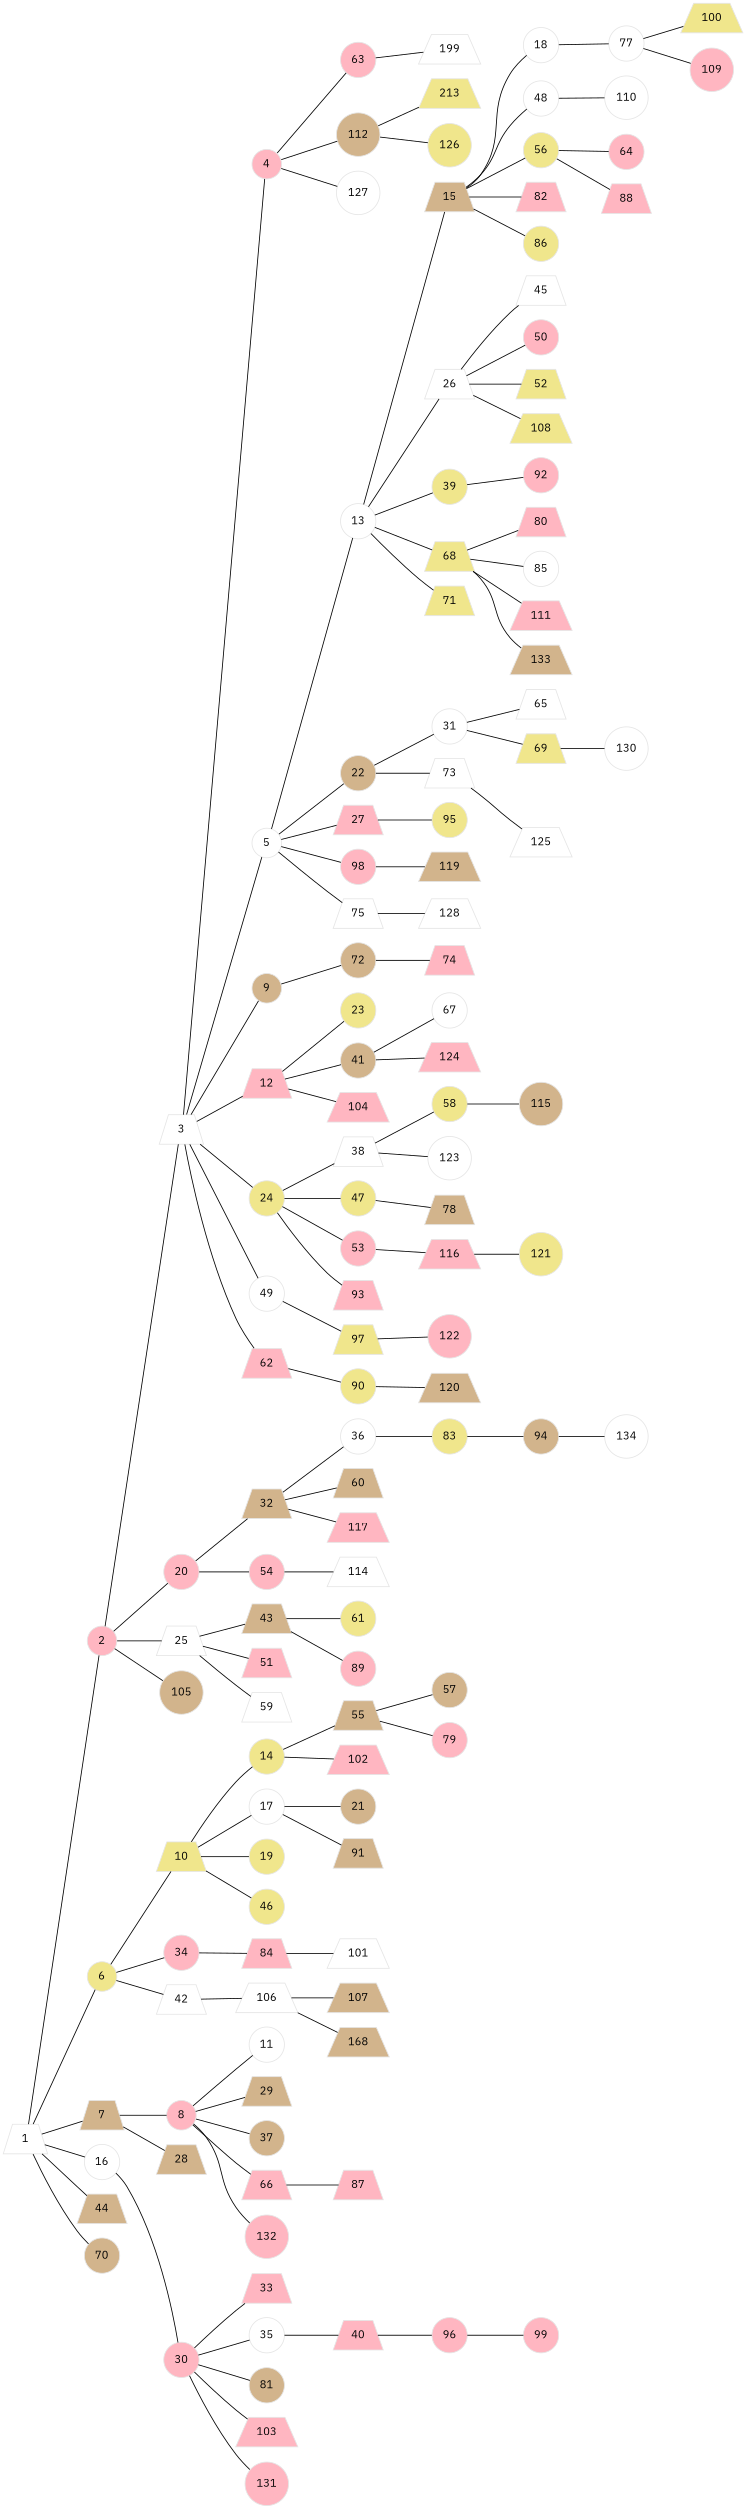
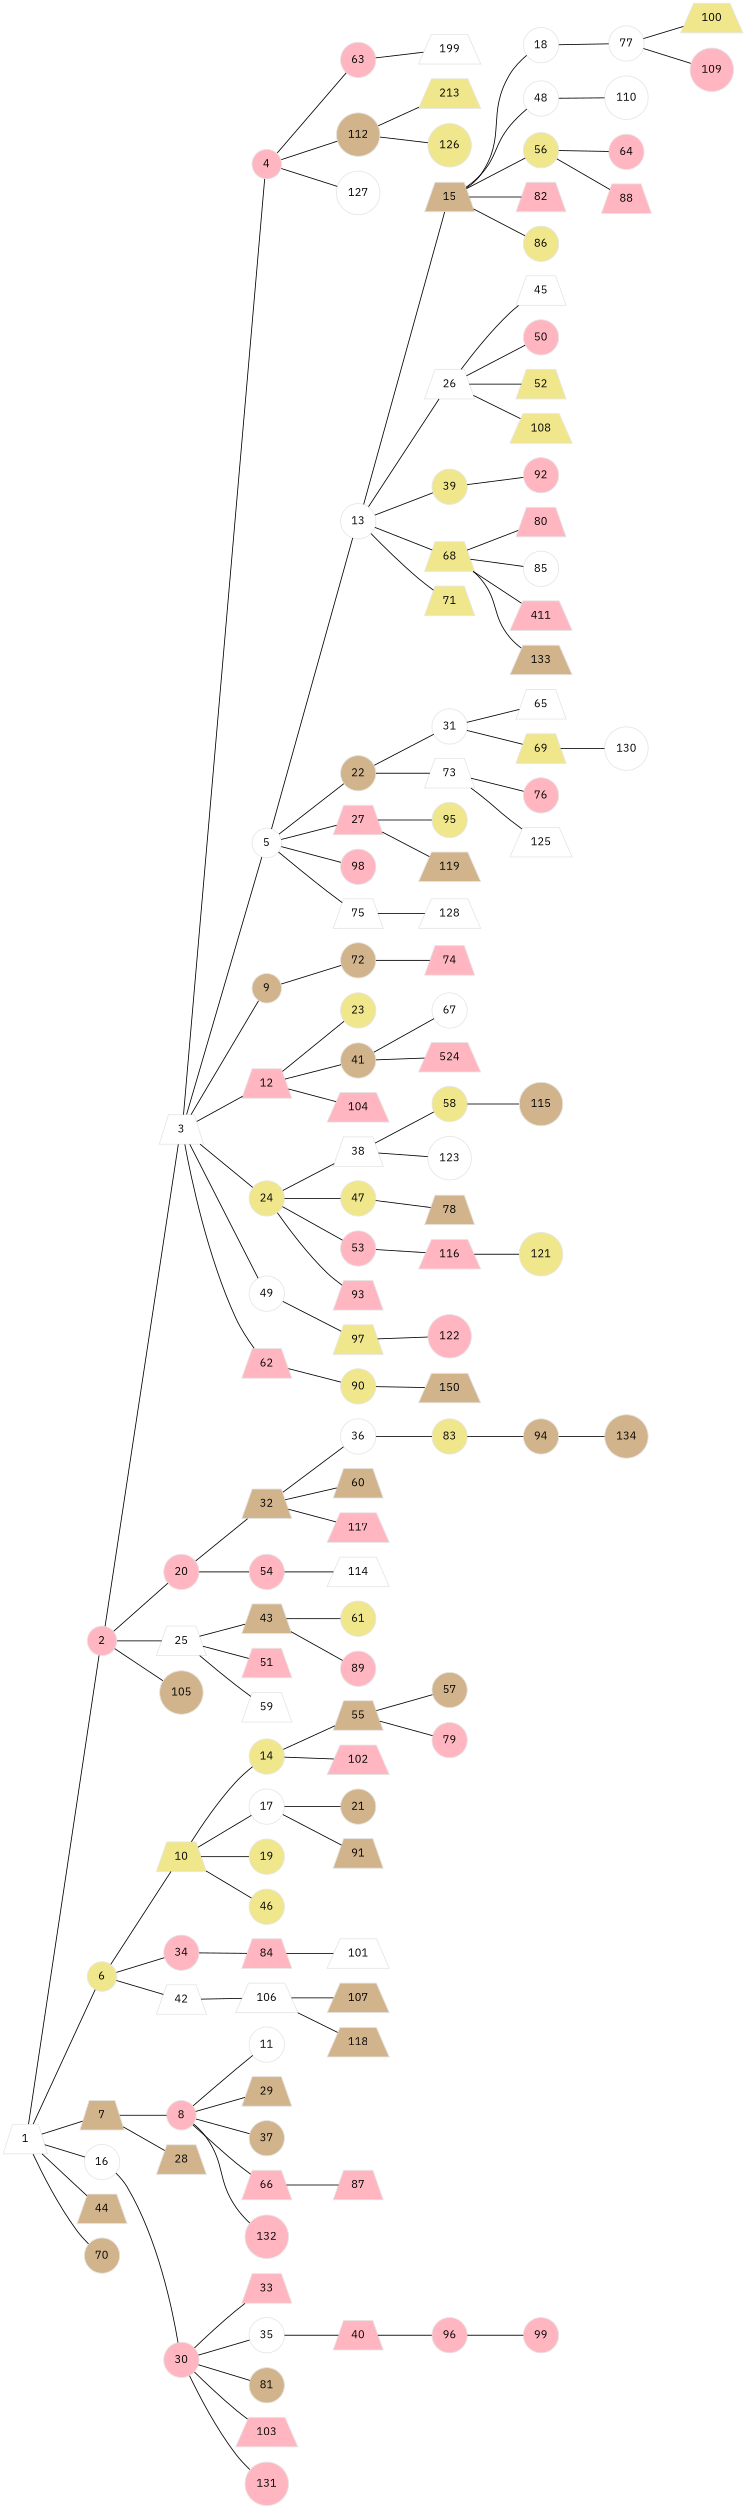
node "111": label "111" -> "411"
node "76": added
edge "98" -- "119": now "27" -- "119"
node "124": label "124" -> "524"
node "120": label "120" -> "150"
node "134": fillcolor white -> tan
node "168": label "168" -> "118"
